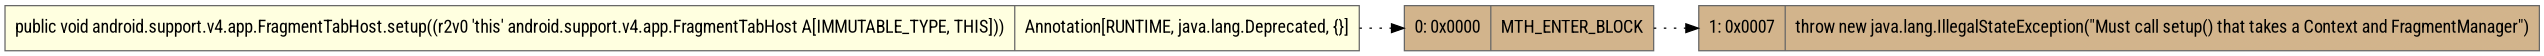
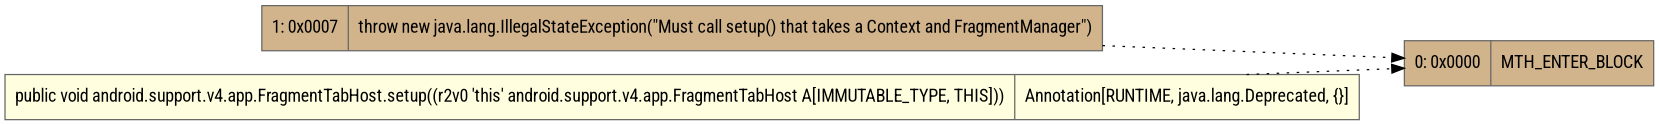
edge "0: 0x0000" -> "1: 0x0007": reversed
